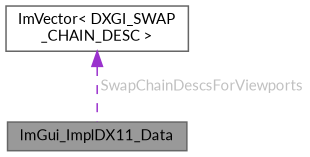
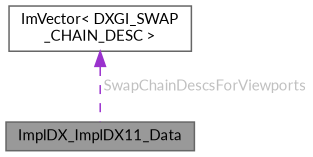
node "ImGui_ImplDX11_Data": label "ImGui_ImplDX11_Data" -> "ImplDX_ImplDX11_Data"
